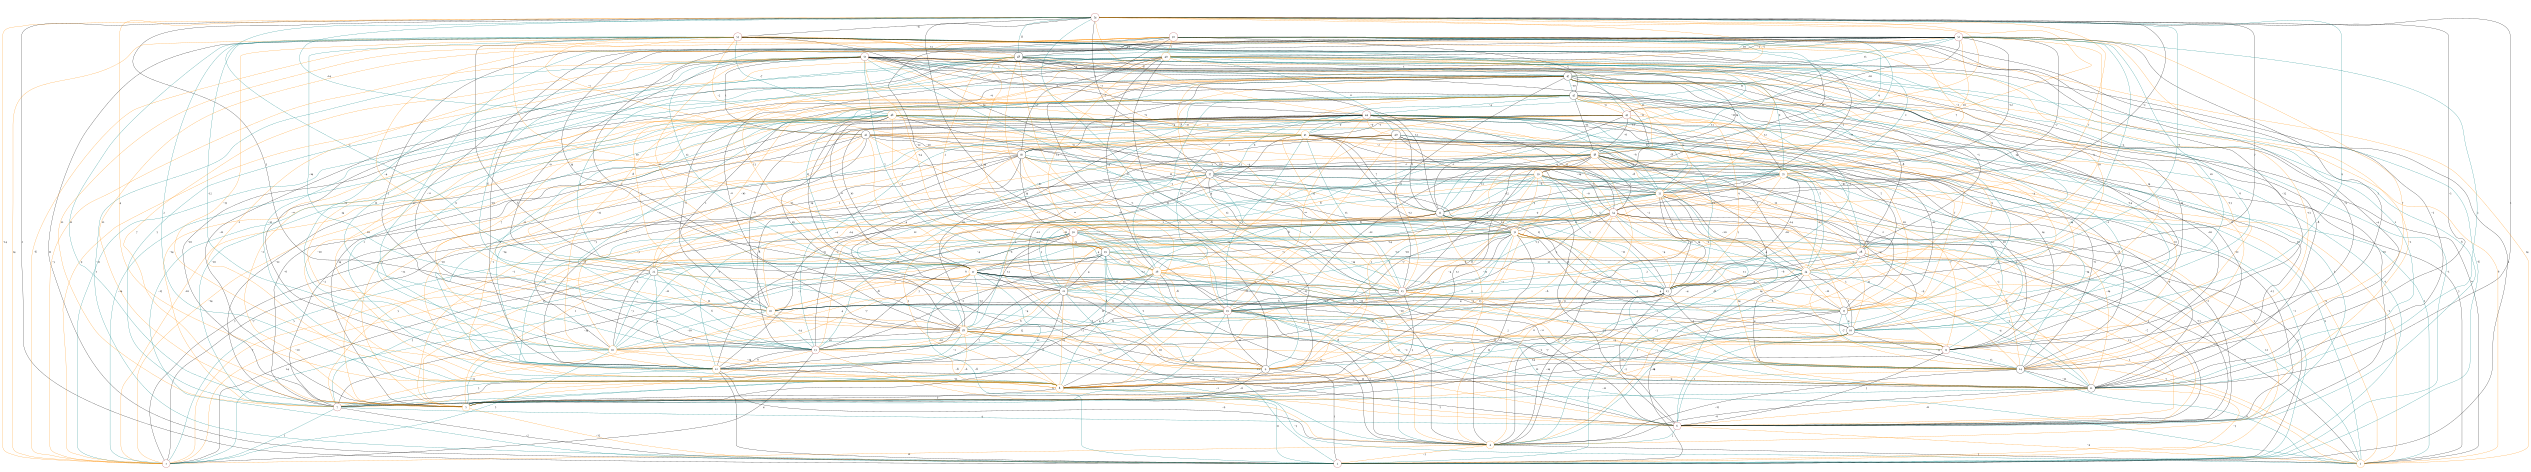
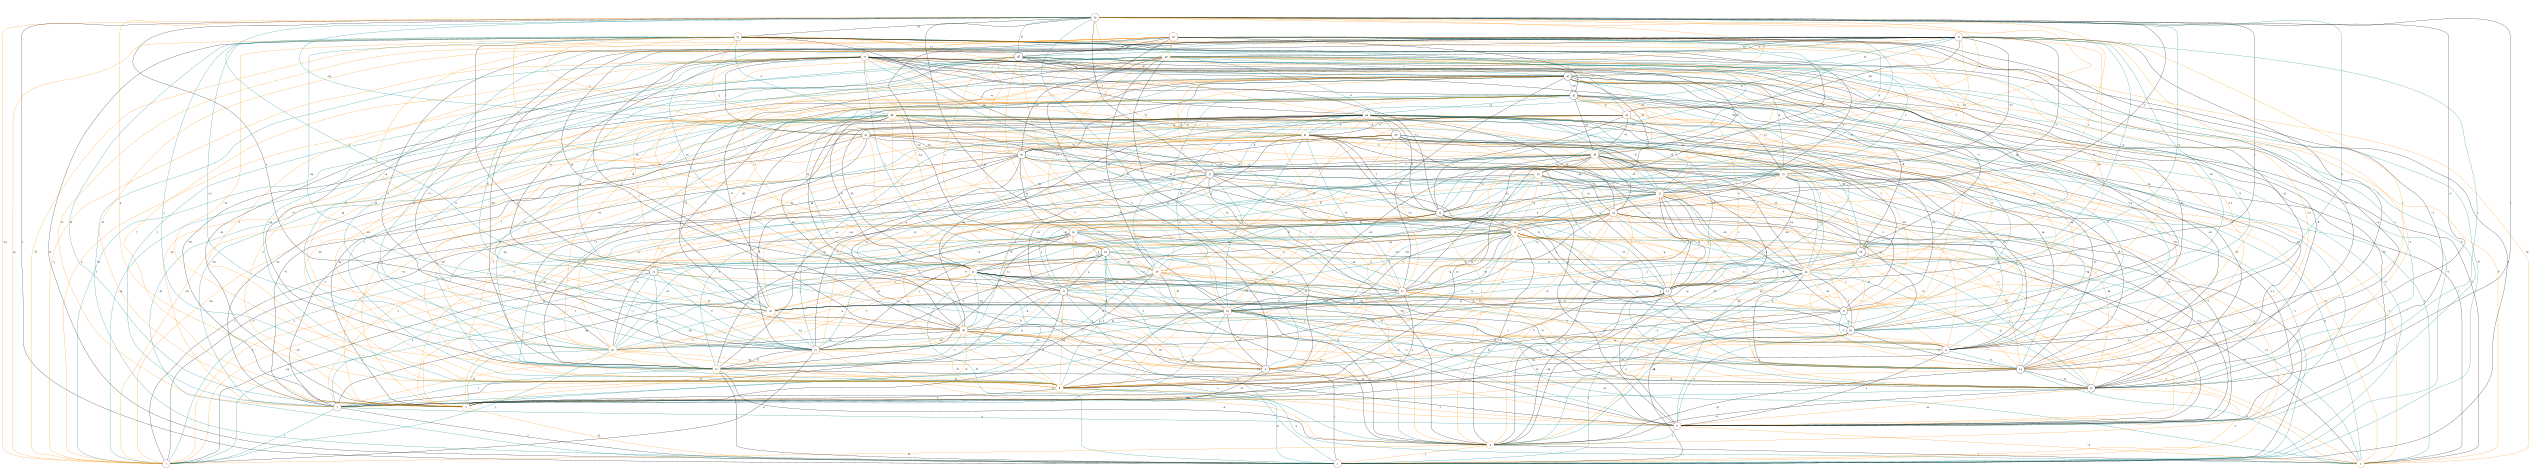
node "28": color brown -> black
